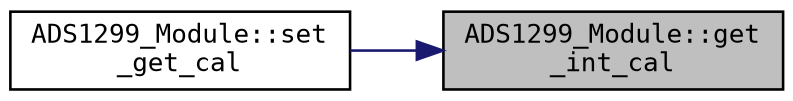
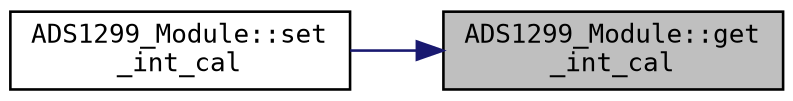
node "ADS1299_Module::set _get_cal": label "ADS1299_Module::set _get_cal" -> "ADS1299_Module::set _int_cal"
